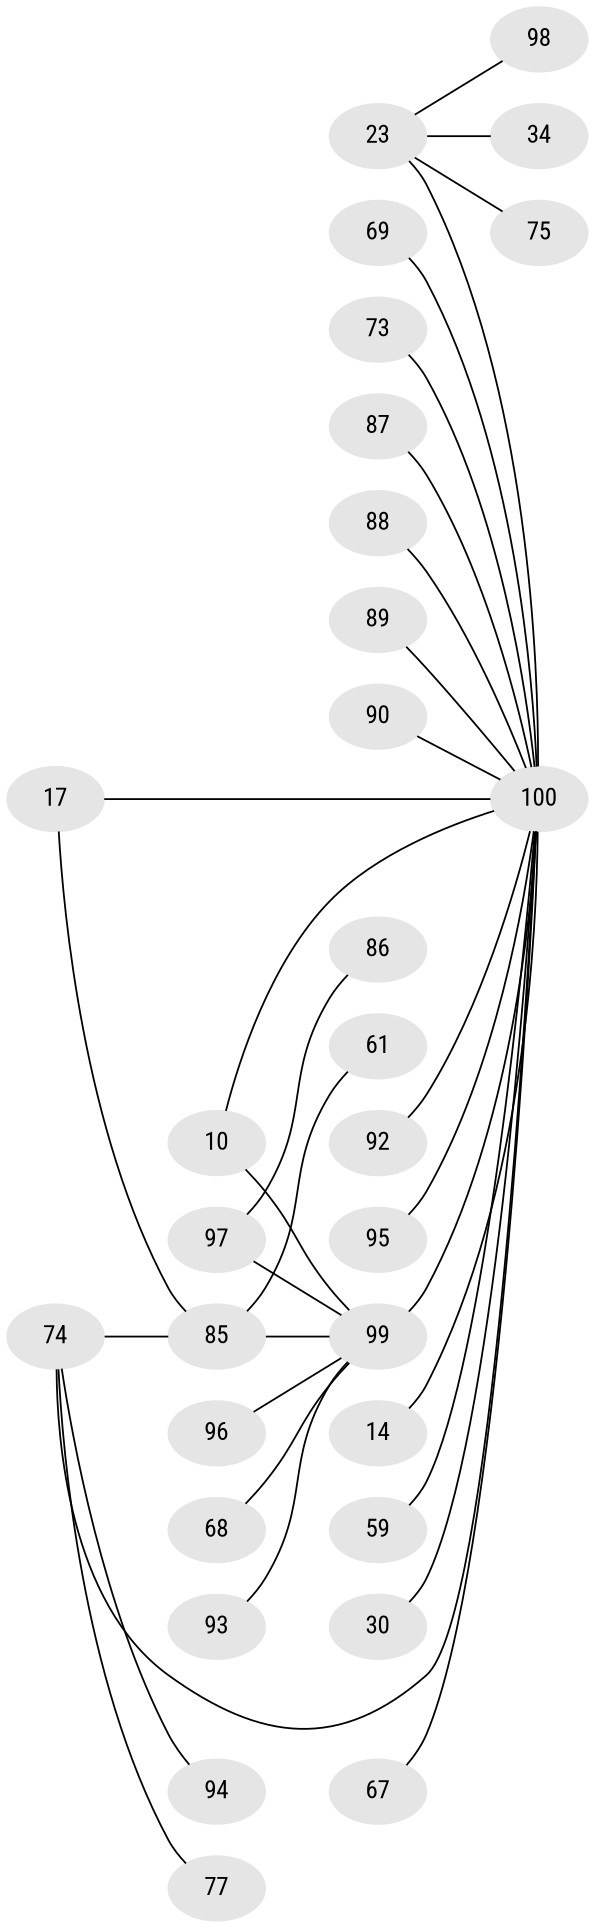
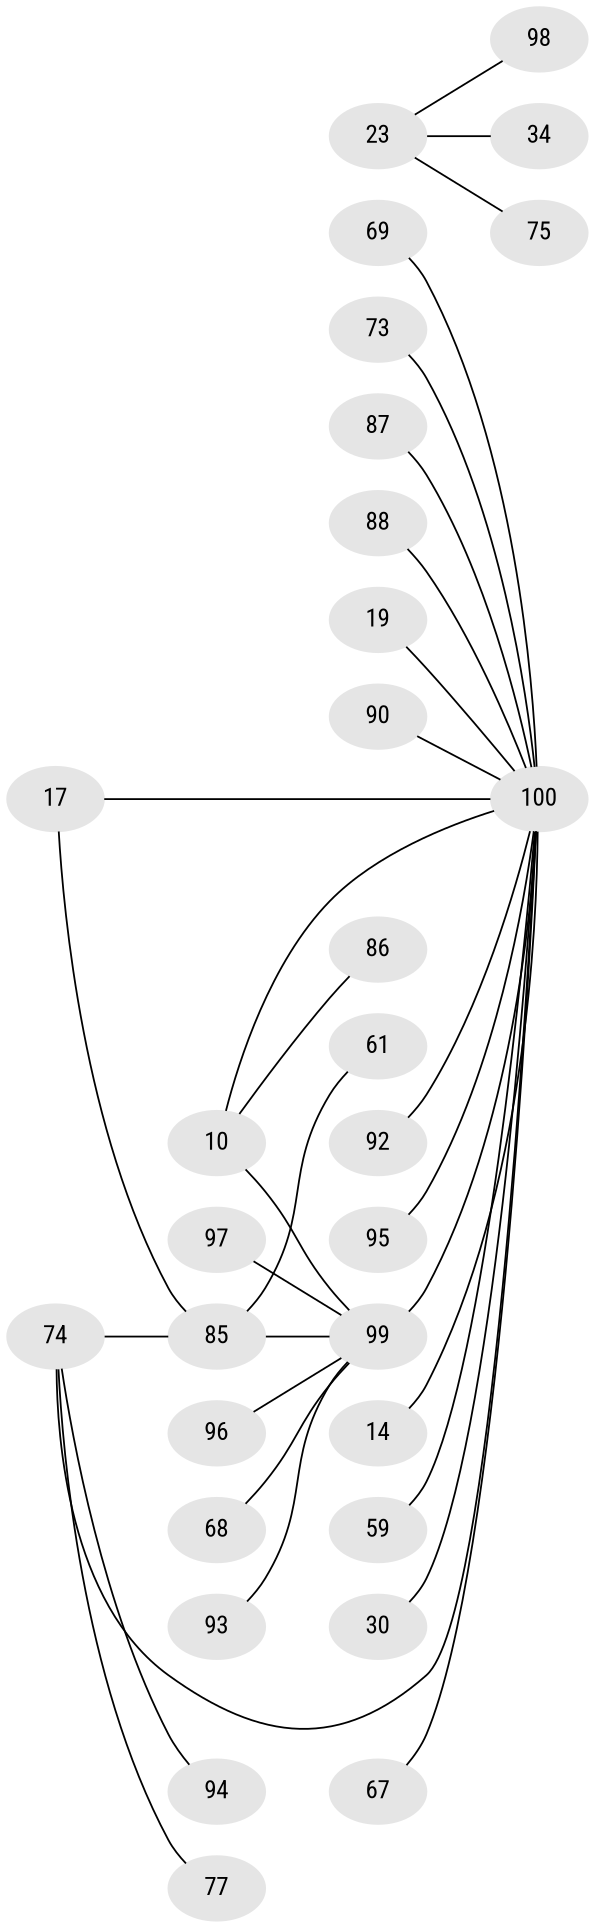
edge "23" -- "100": removed
node "89": label "89" -> "19"
edge "86" -- "97": now "86" -- "10"
